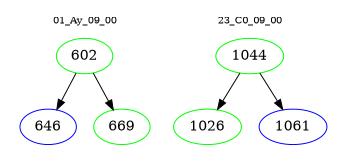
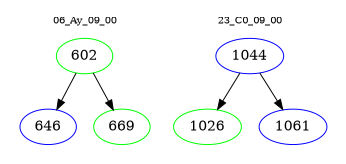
cluster "01_Ay_09_00": label "01_Ay_09_00" -> "06_Ay_09_00"
node "1044": color green -> blue
